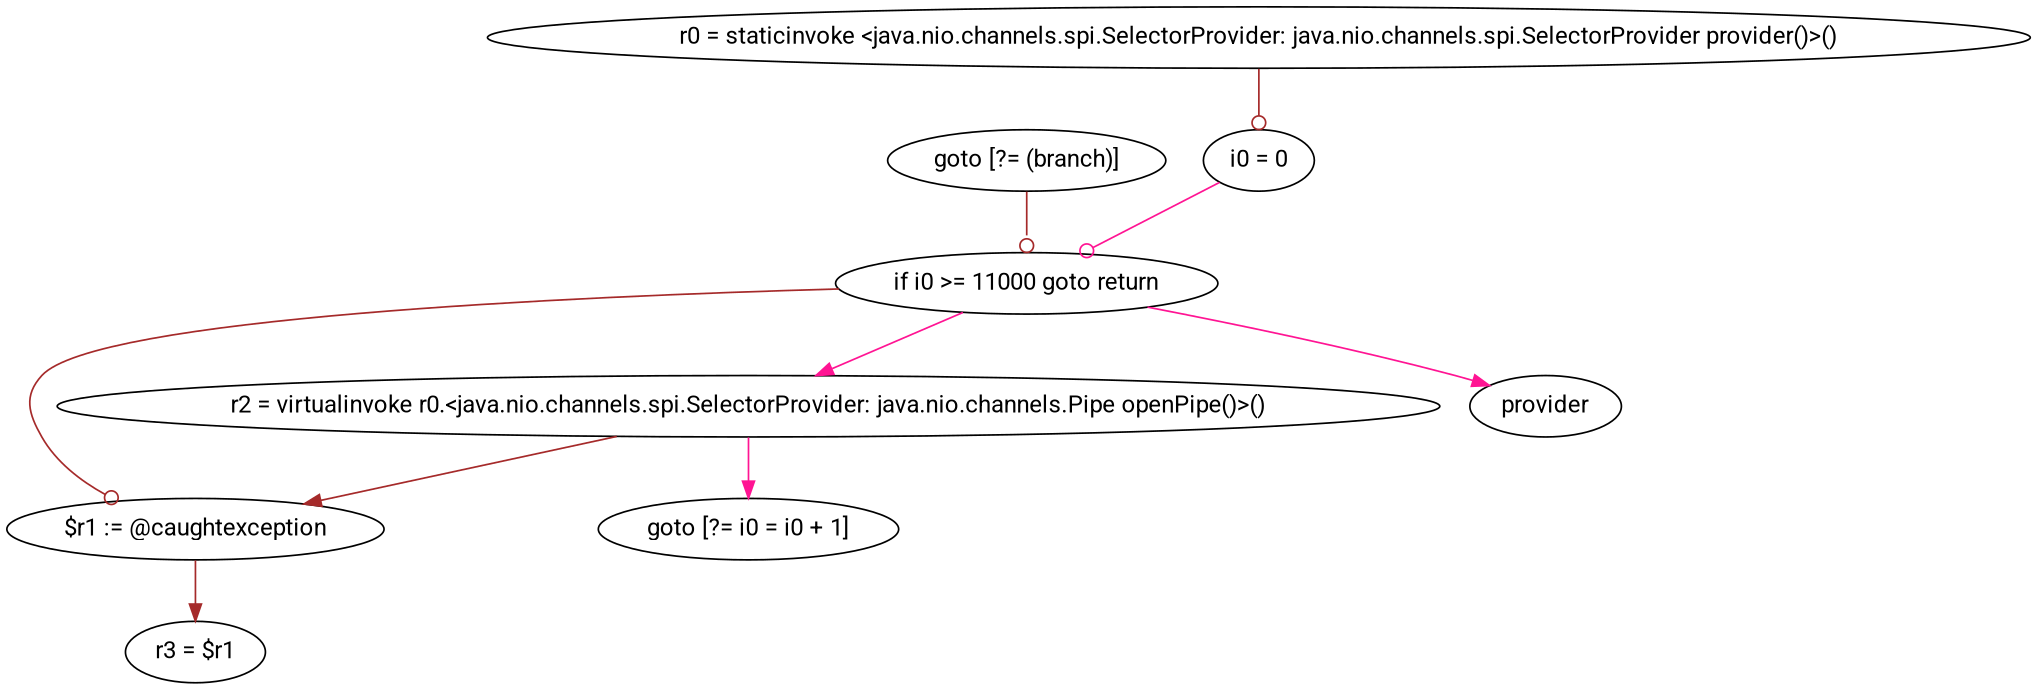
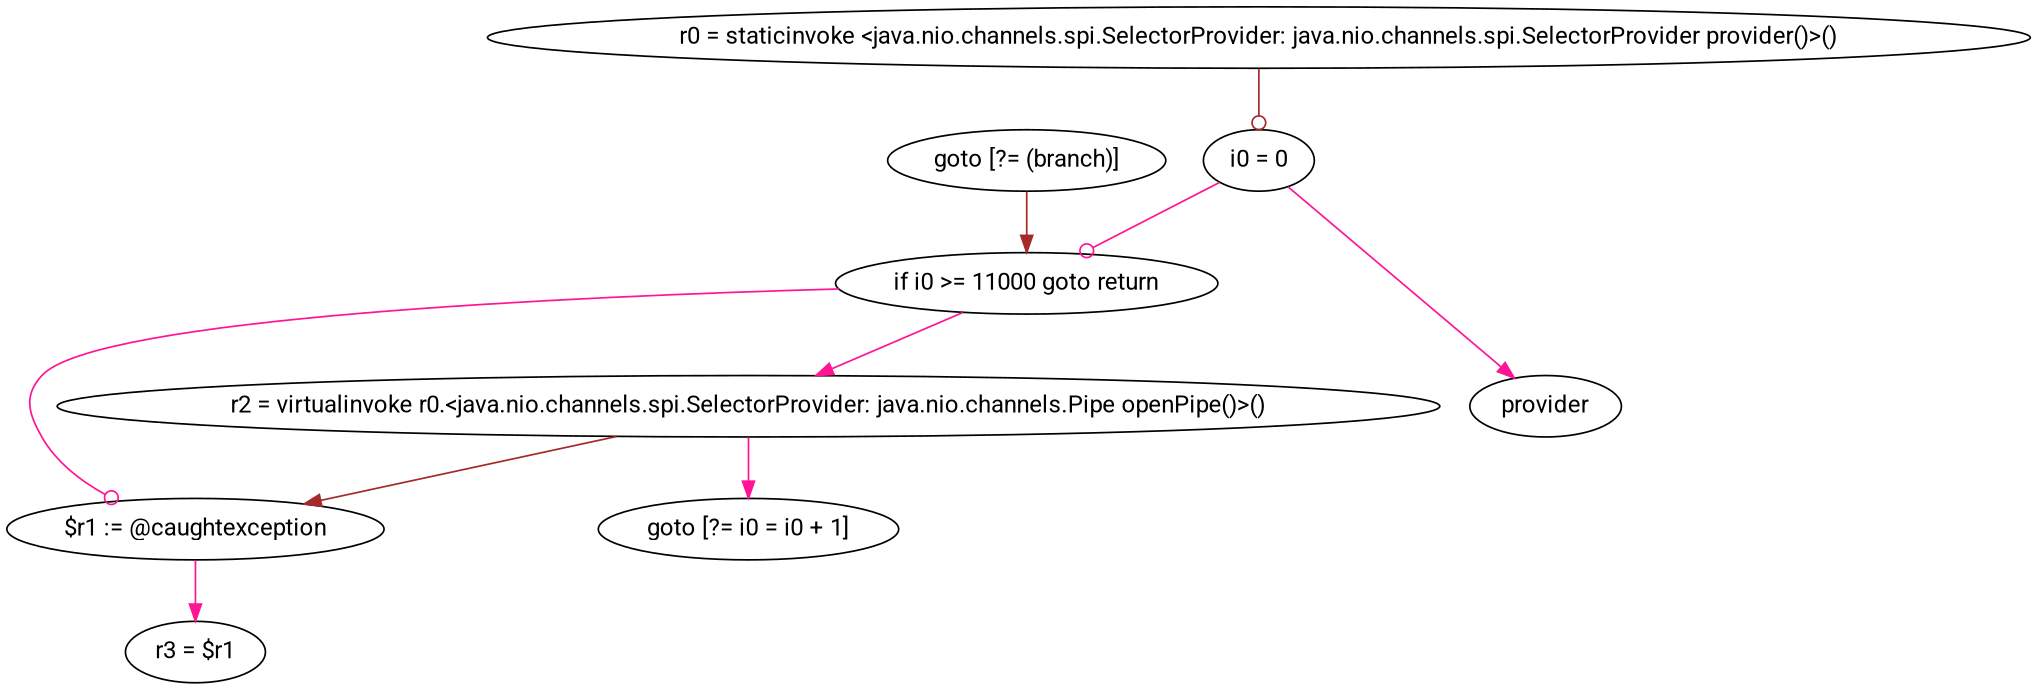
edge "goto [?= (branch)]" -> "if i0 >= 11000 goto return": arrowhead odot -> normal
edge "if i0 >= 11000 goto return" -> "$r1 := @caughtexception": color brown -> deeppink
edge "if i0 >= 11000 goto return" -> "provider": now "i0 = 0" -> "provider"
edge "$r1 := @caughtexception" -> "r3 = $r1": color brown -> deeppink
